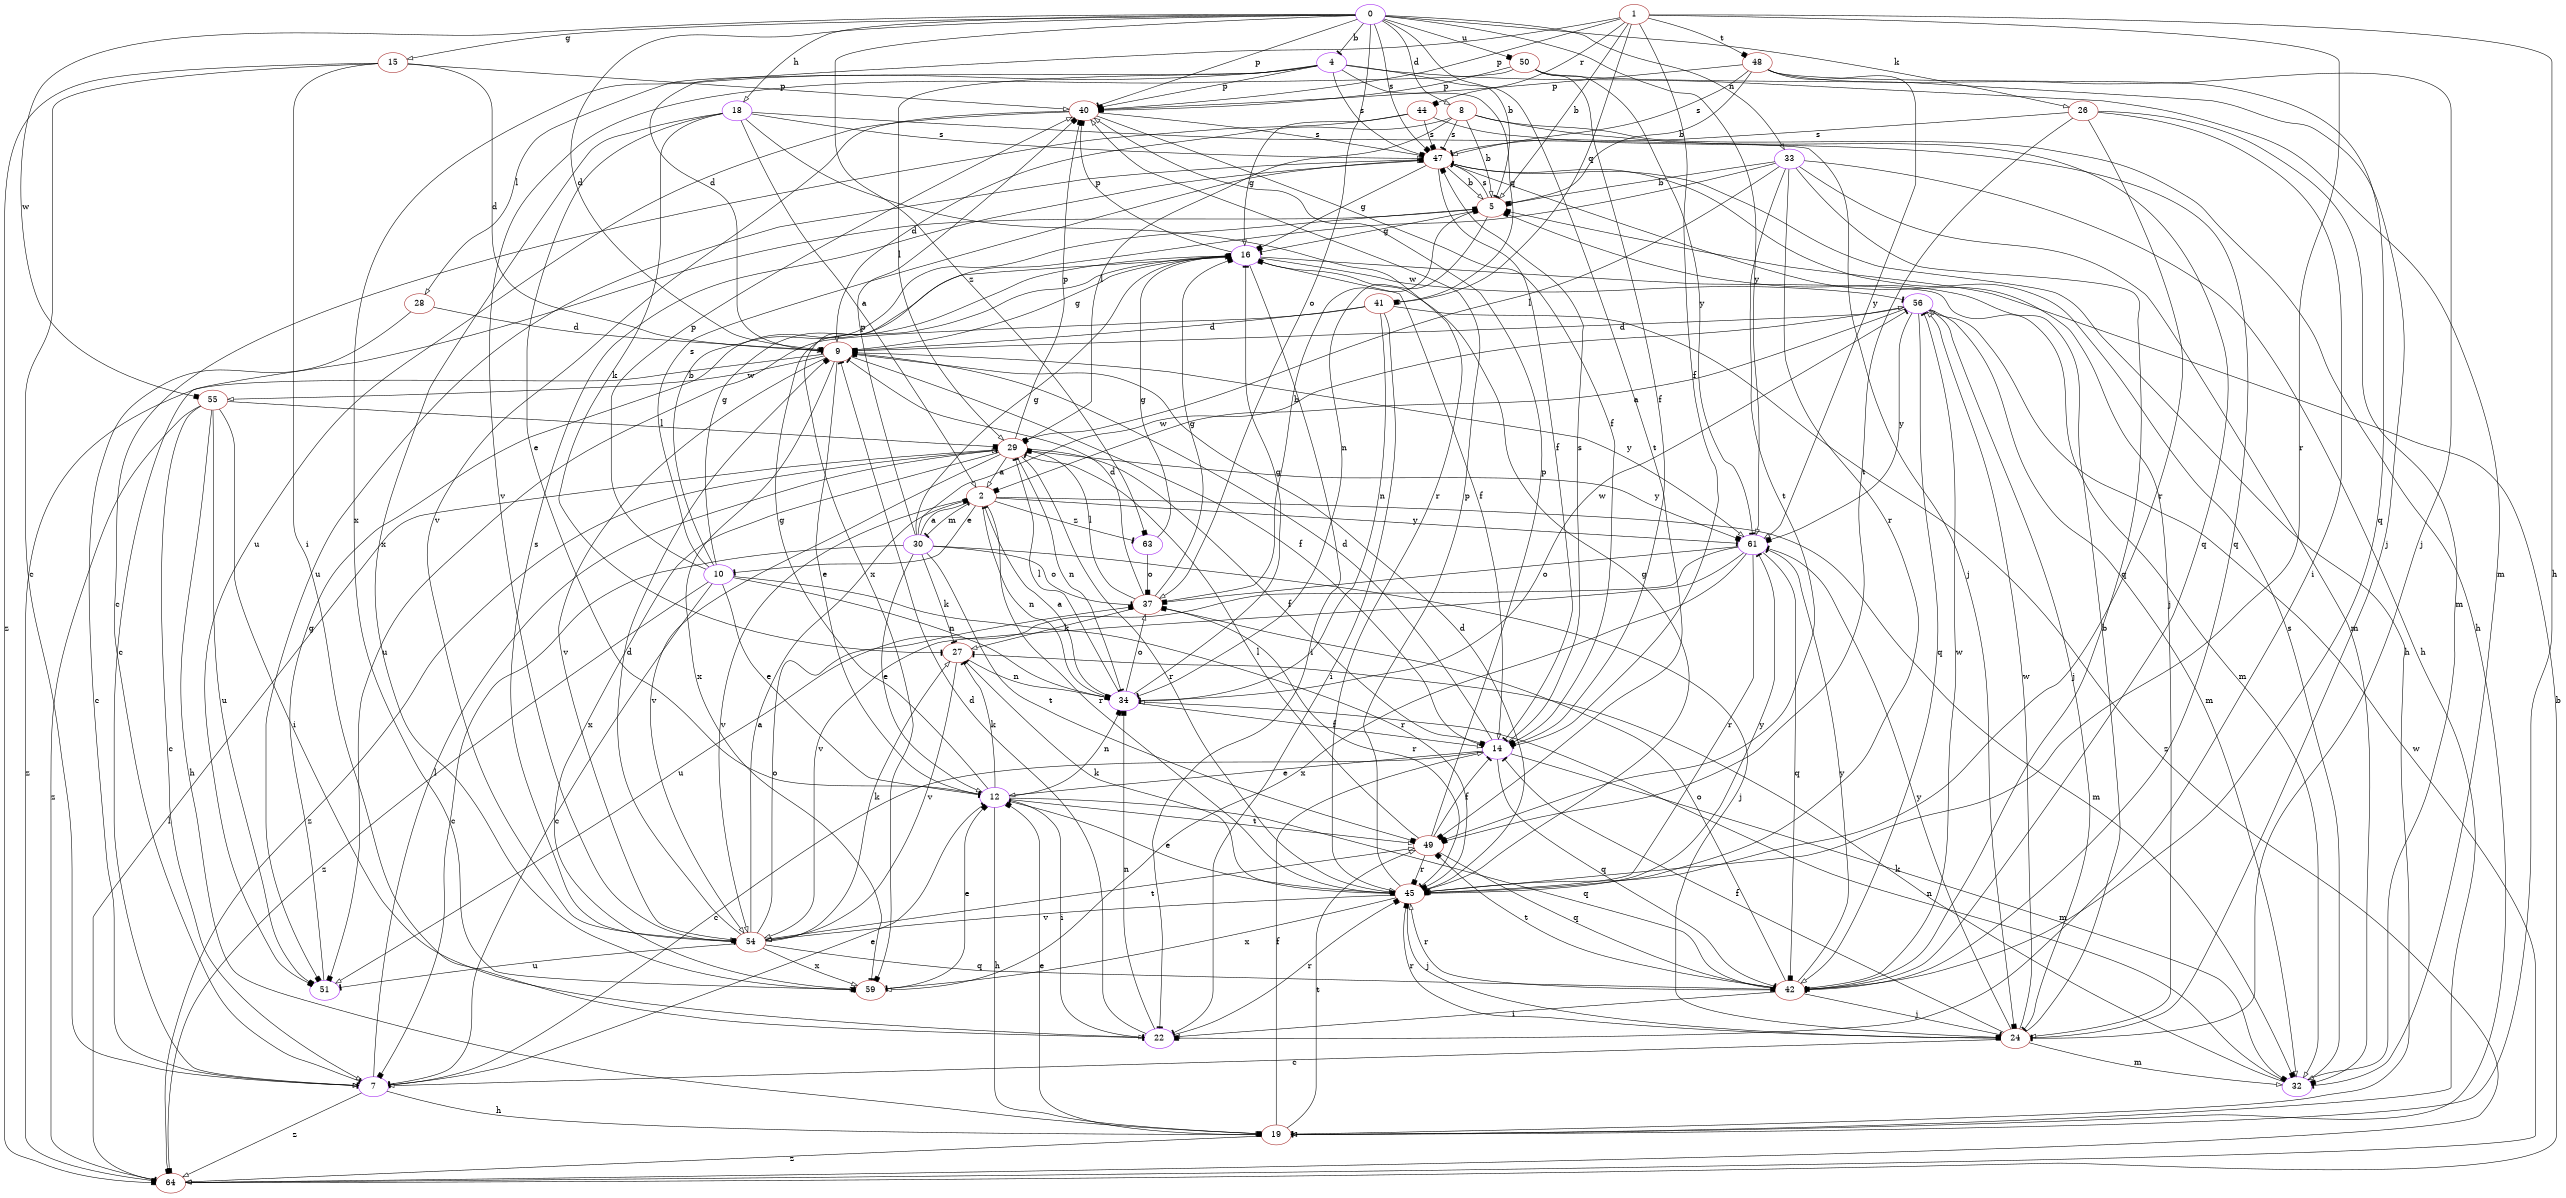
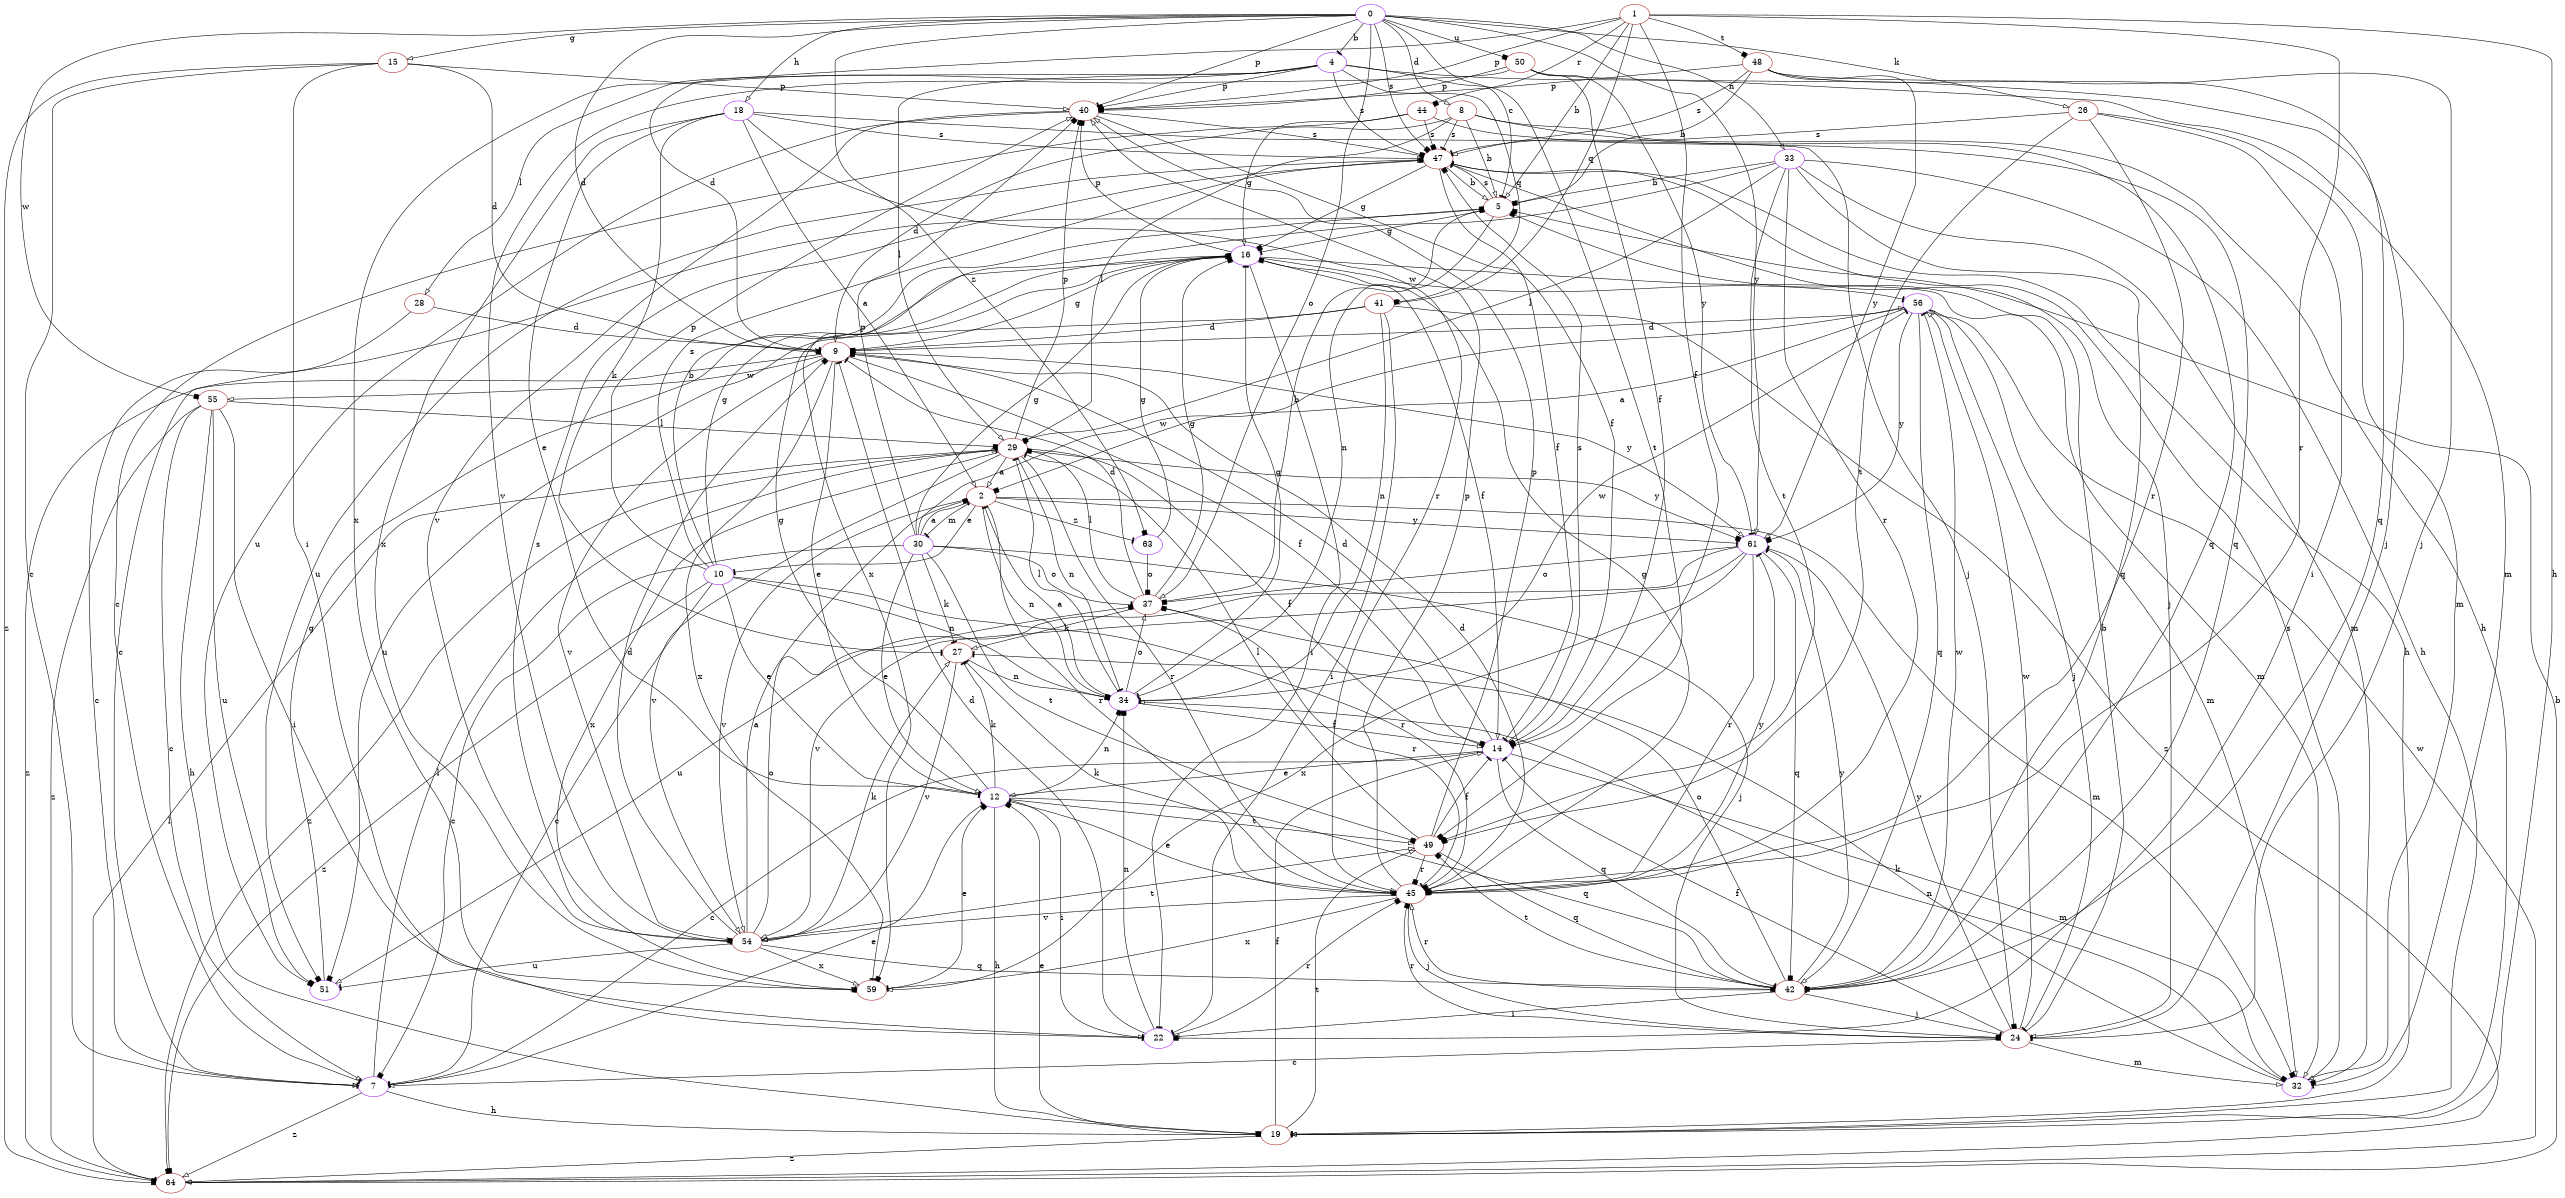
edge "0" -> "5": label "b" -> "c"
